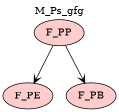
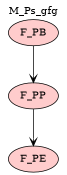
edge "F_PP" -> "F_PB": reversed
